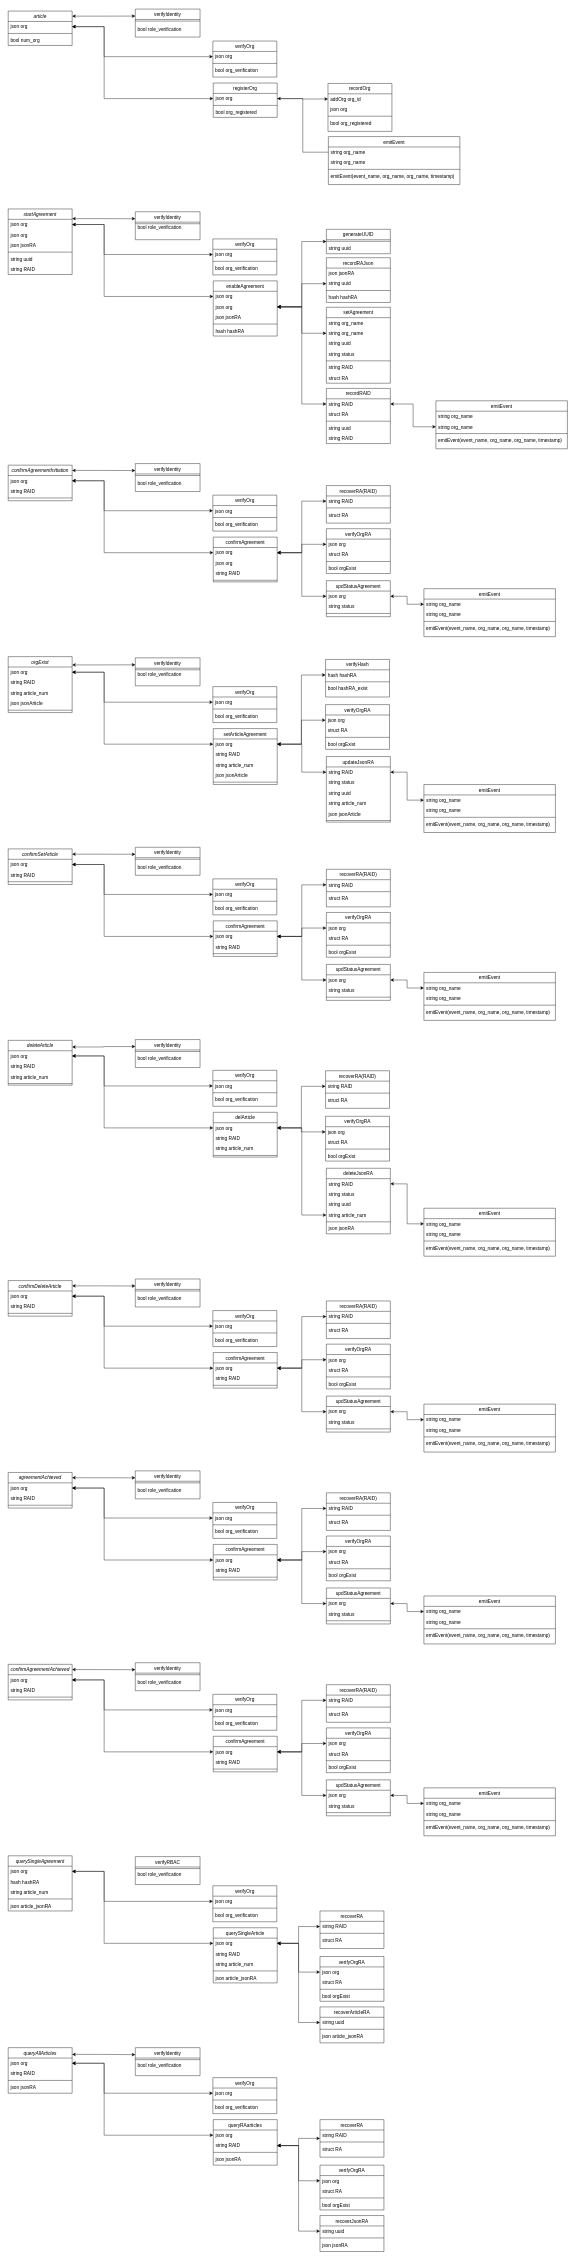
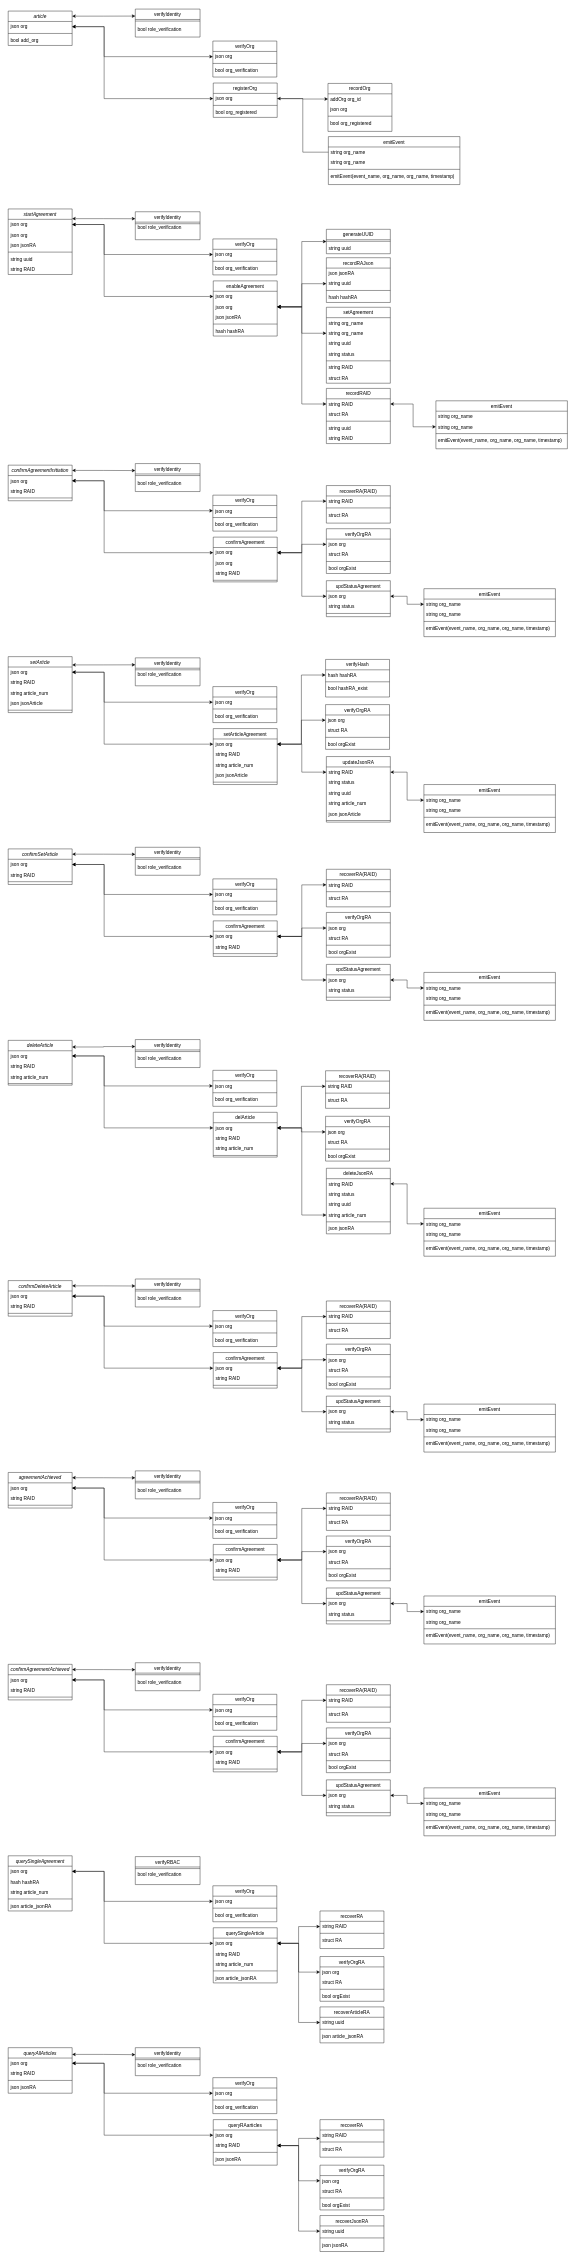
node "bool num_org": label "bool num_org" -> "bool add_org"
node "orgExist": label "orgExist" -> "setArticle"
